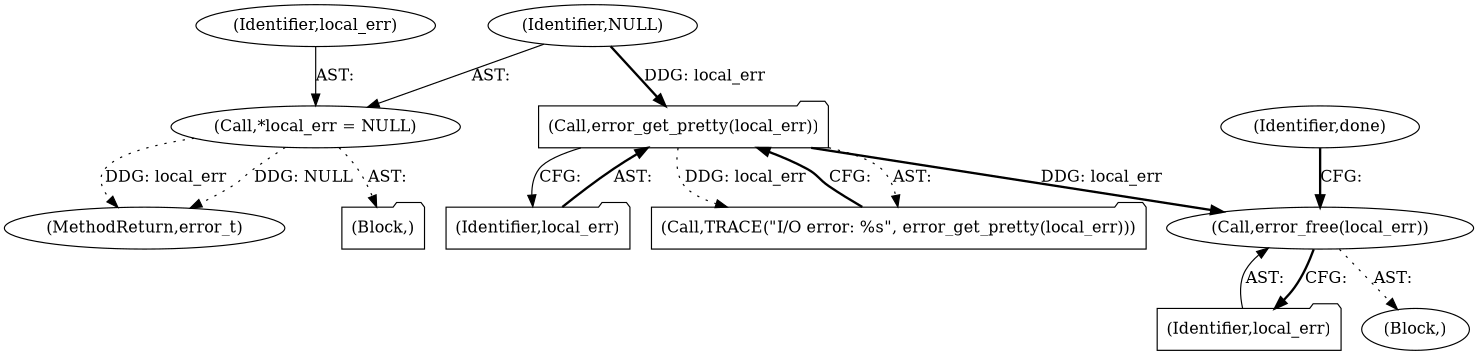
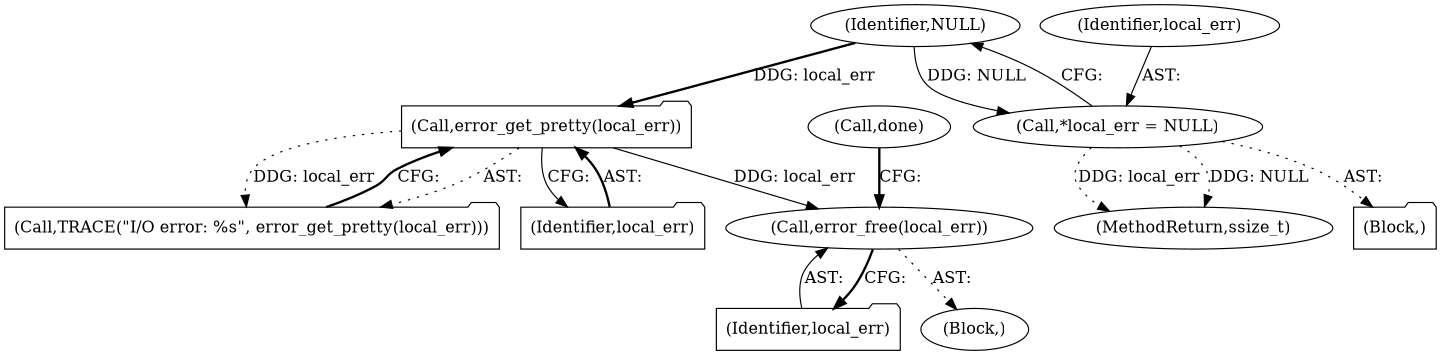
edge "(Call,*local_err = NULL)" -> "(Identifier,NULL)": added, label "CFG:"
edge "(Identifier,NULL)" -> "(Call,*local_err = NULL)": label "AST: " -> "DDG: NULL"
node "(Identifier,done)": label "(Identifier,done)" -> "(Call,done)"
edge "(Call,error_get_pretty(local_err))" -> "(Call,error_free(local_err))": style bold -> solid
node "(MethodReturn,error_t)": label "(MethodReturn,error_t)" -> "(MethodReturn,ssize_t)"
